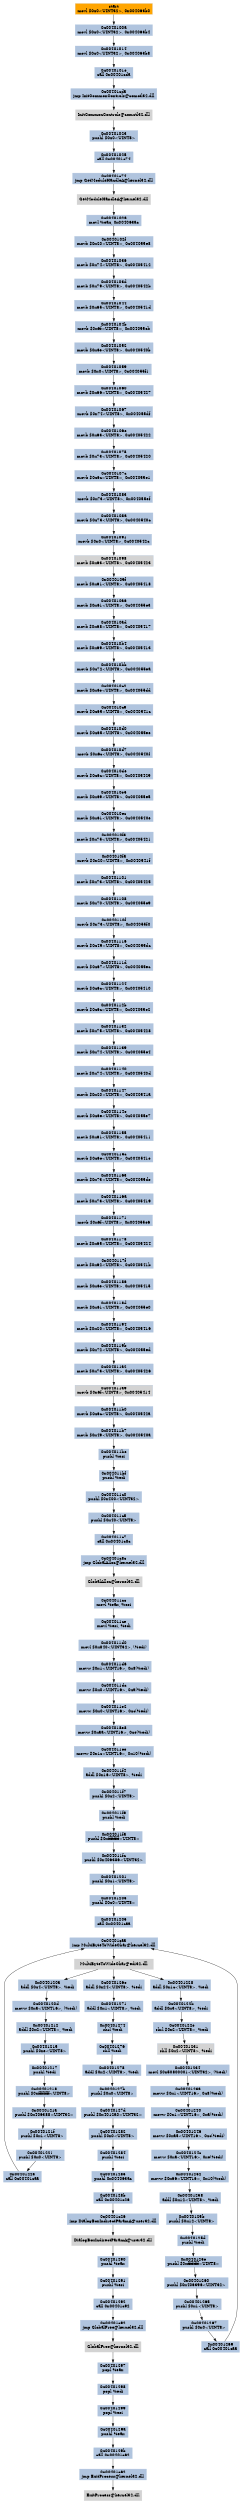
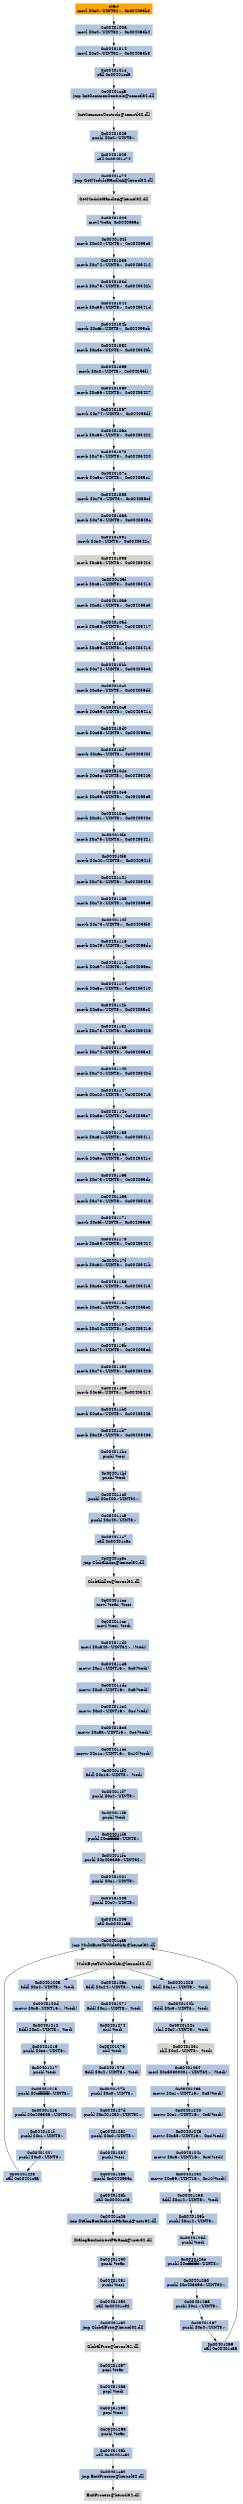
node "MultiByteToWideChar@edi32.dll": label "MultiByteToWideChar@edi32.dll" -> "MultiByteToWideChar@kernel32.dll"
edge "0x0040125e pushl $0xffffffff<UINT8>" -> "0x00401260 pushl $0x406396<UINT32>": removed
